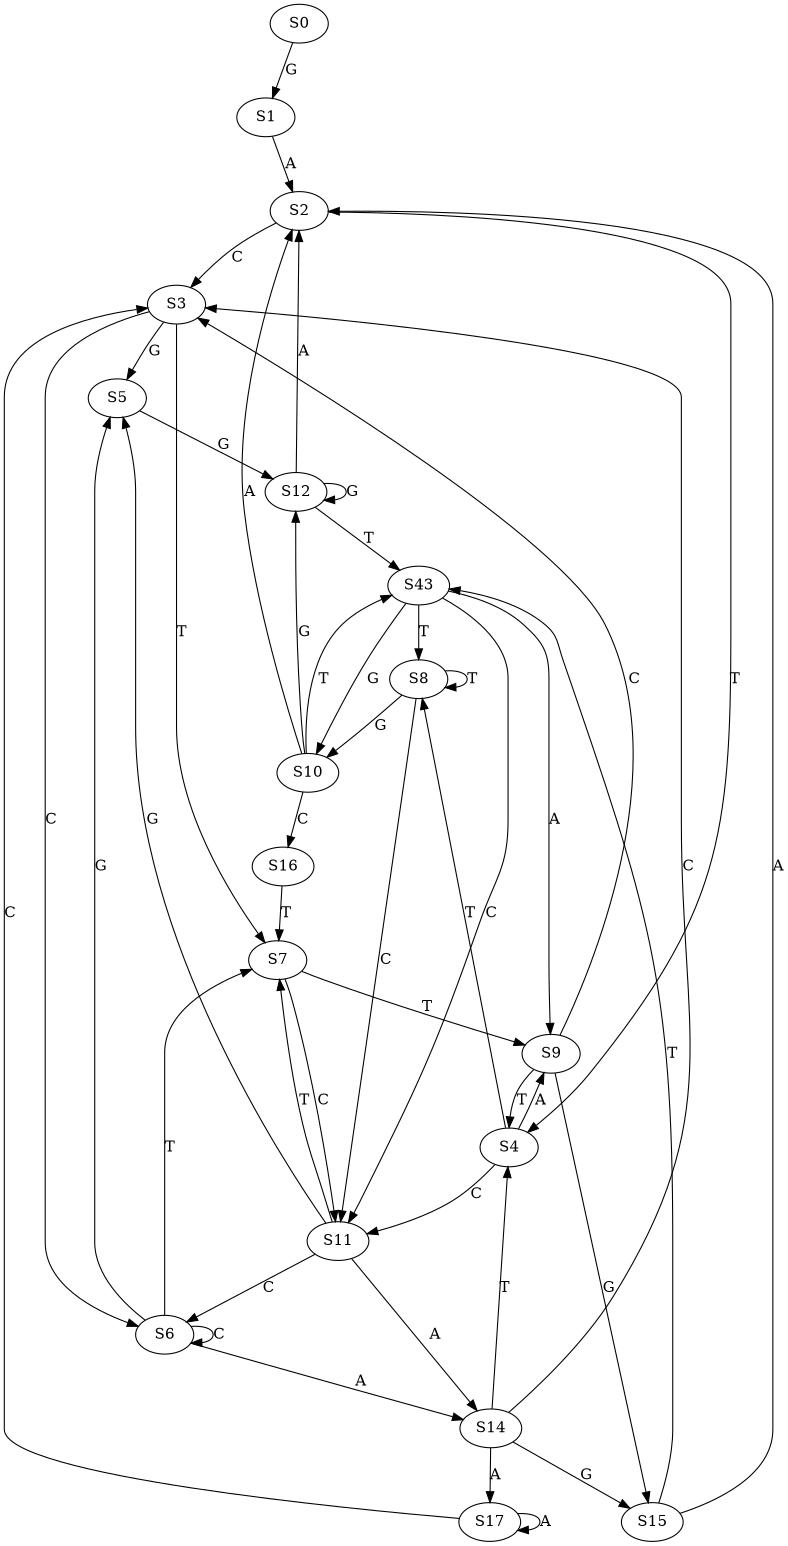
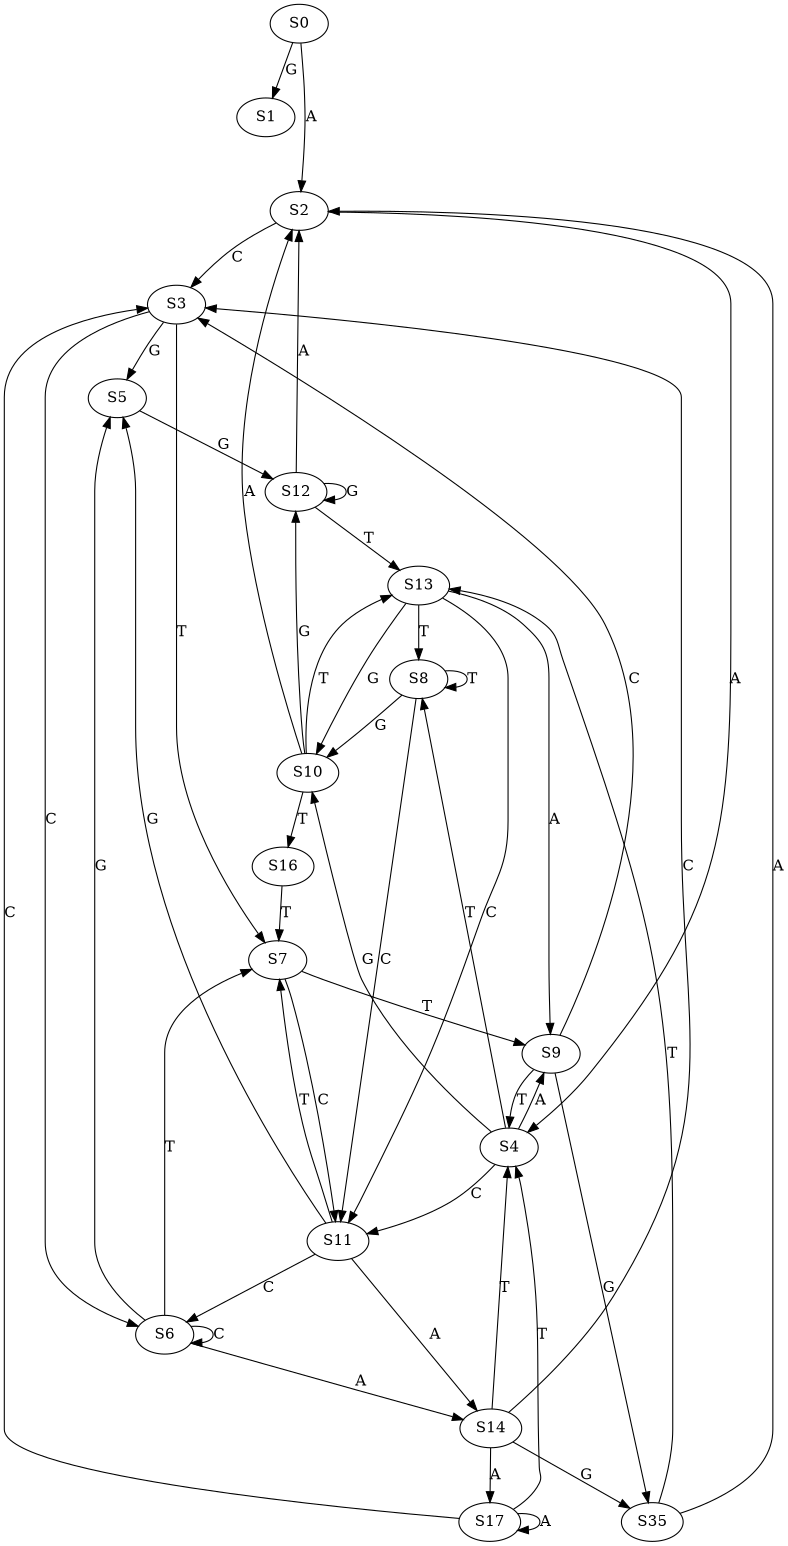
edge "S1" -> "S2": now "S0" -> "S2"
node "S43": label "S43" -> "S13"
edge "S2" -> "S4": label "T" -> "A"
edge "S10" -> "S16": label "C" -> "T"
edge "S4" -> "S10": added, label "G"
edge "S17" -> "S4": added, label "T"
node "S15": label "S15" -> "S35"
